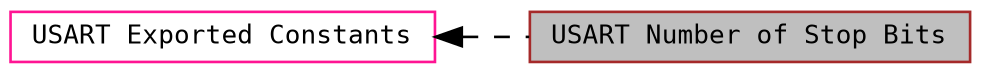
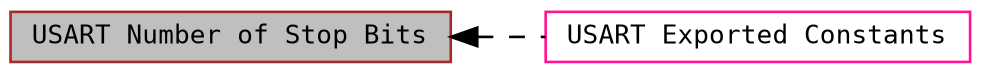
edge "USART Number of Stop Bits" -> "USART Exported Constants": reversed
